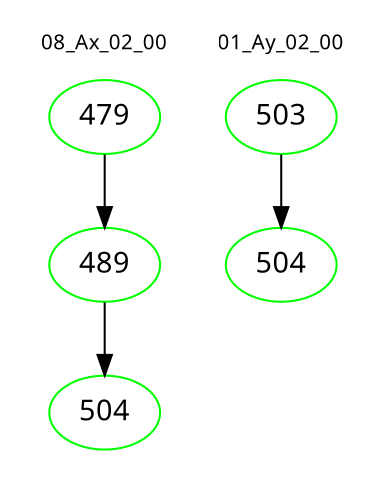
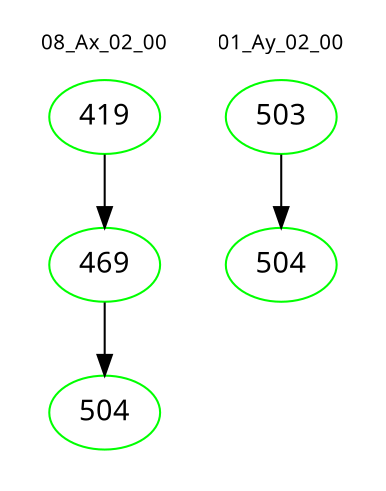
node "479": label "479" -> "419"
node "489": label "489" -> "469"
